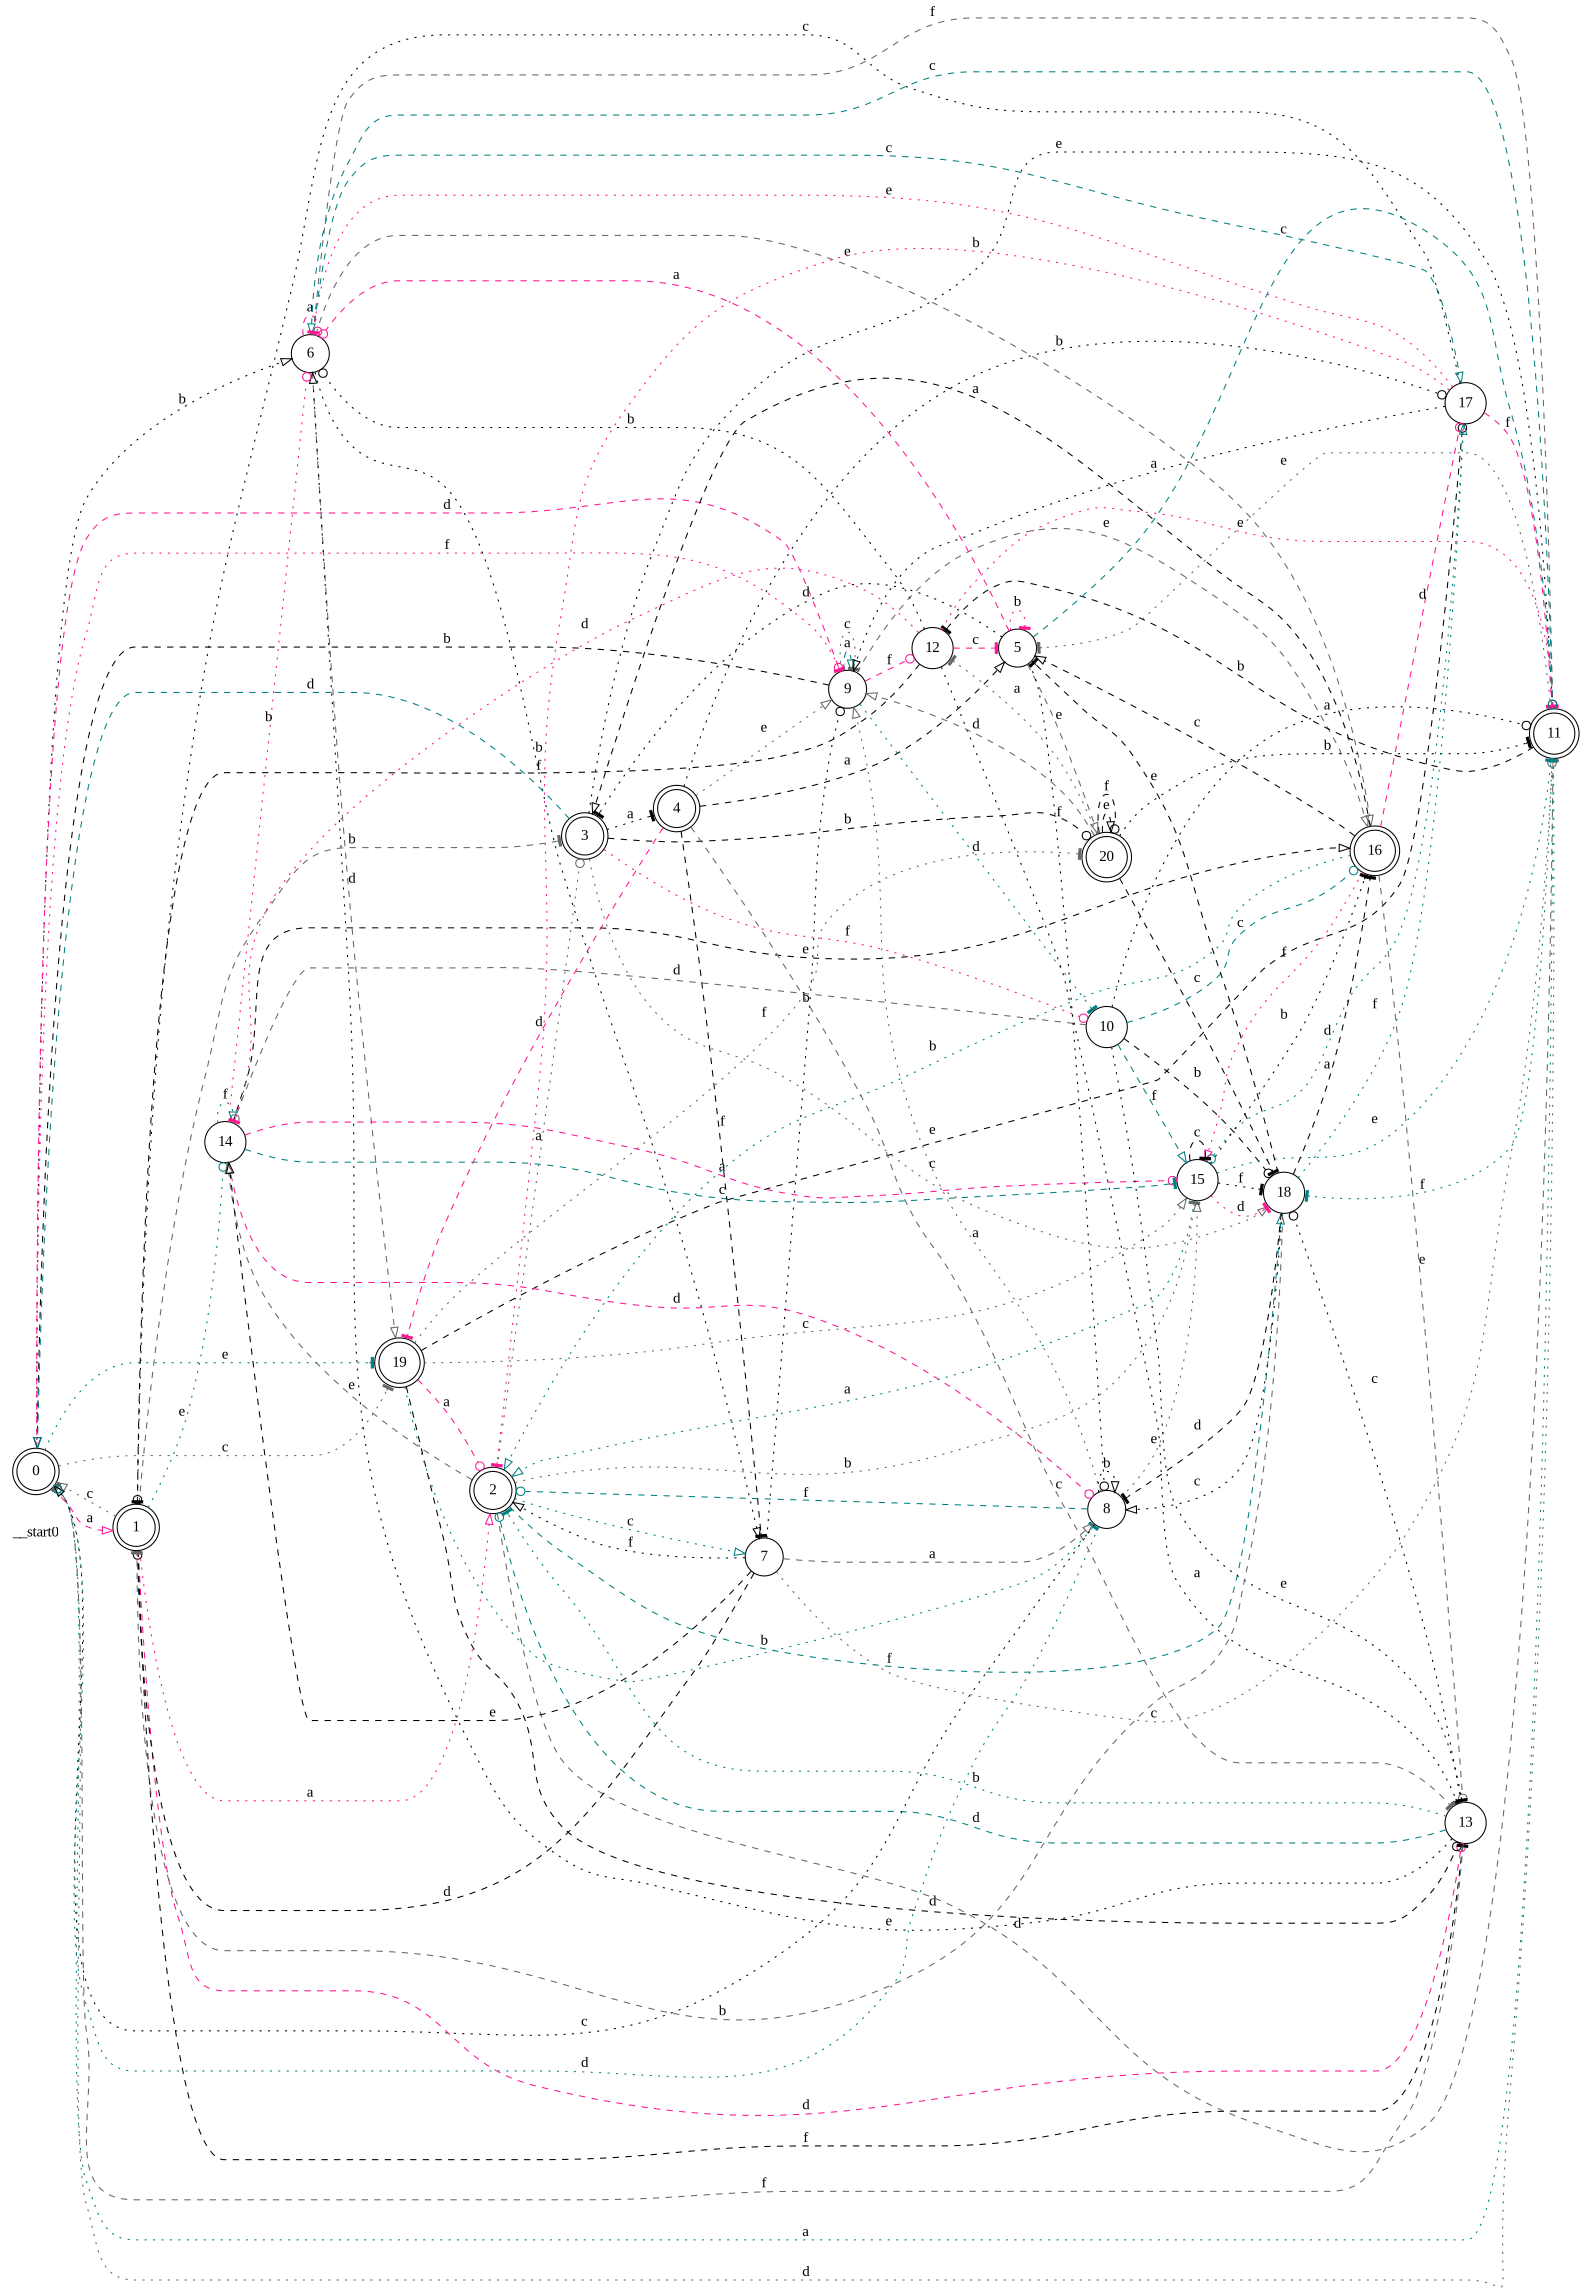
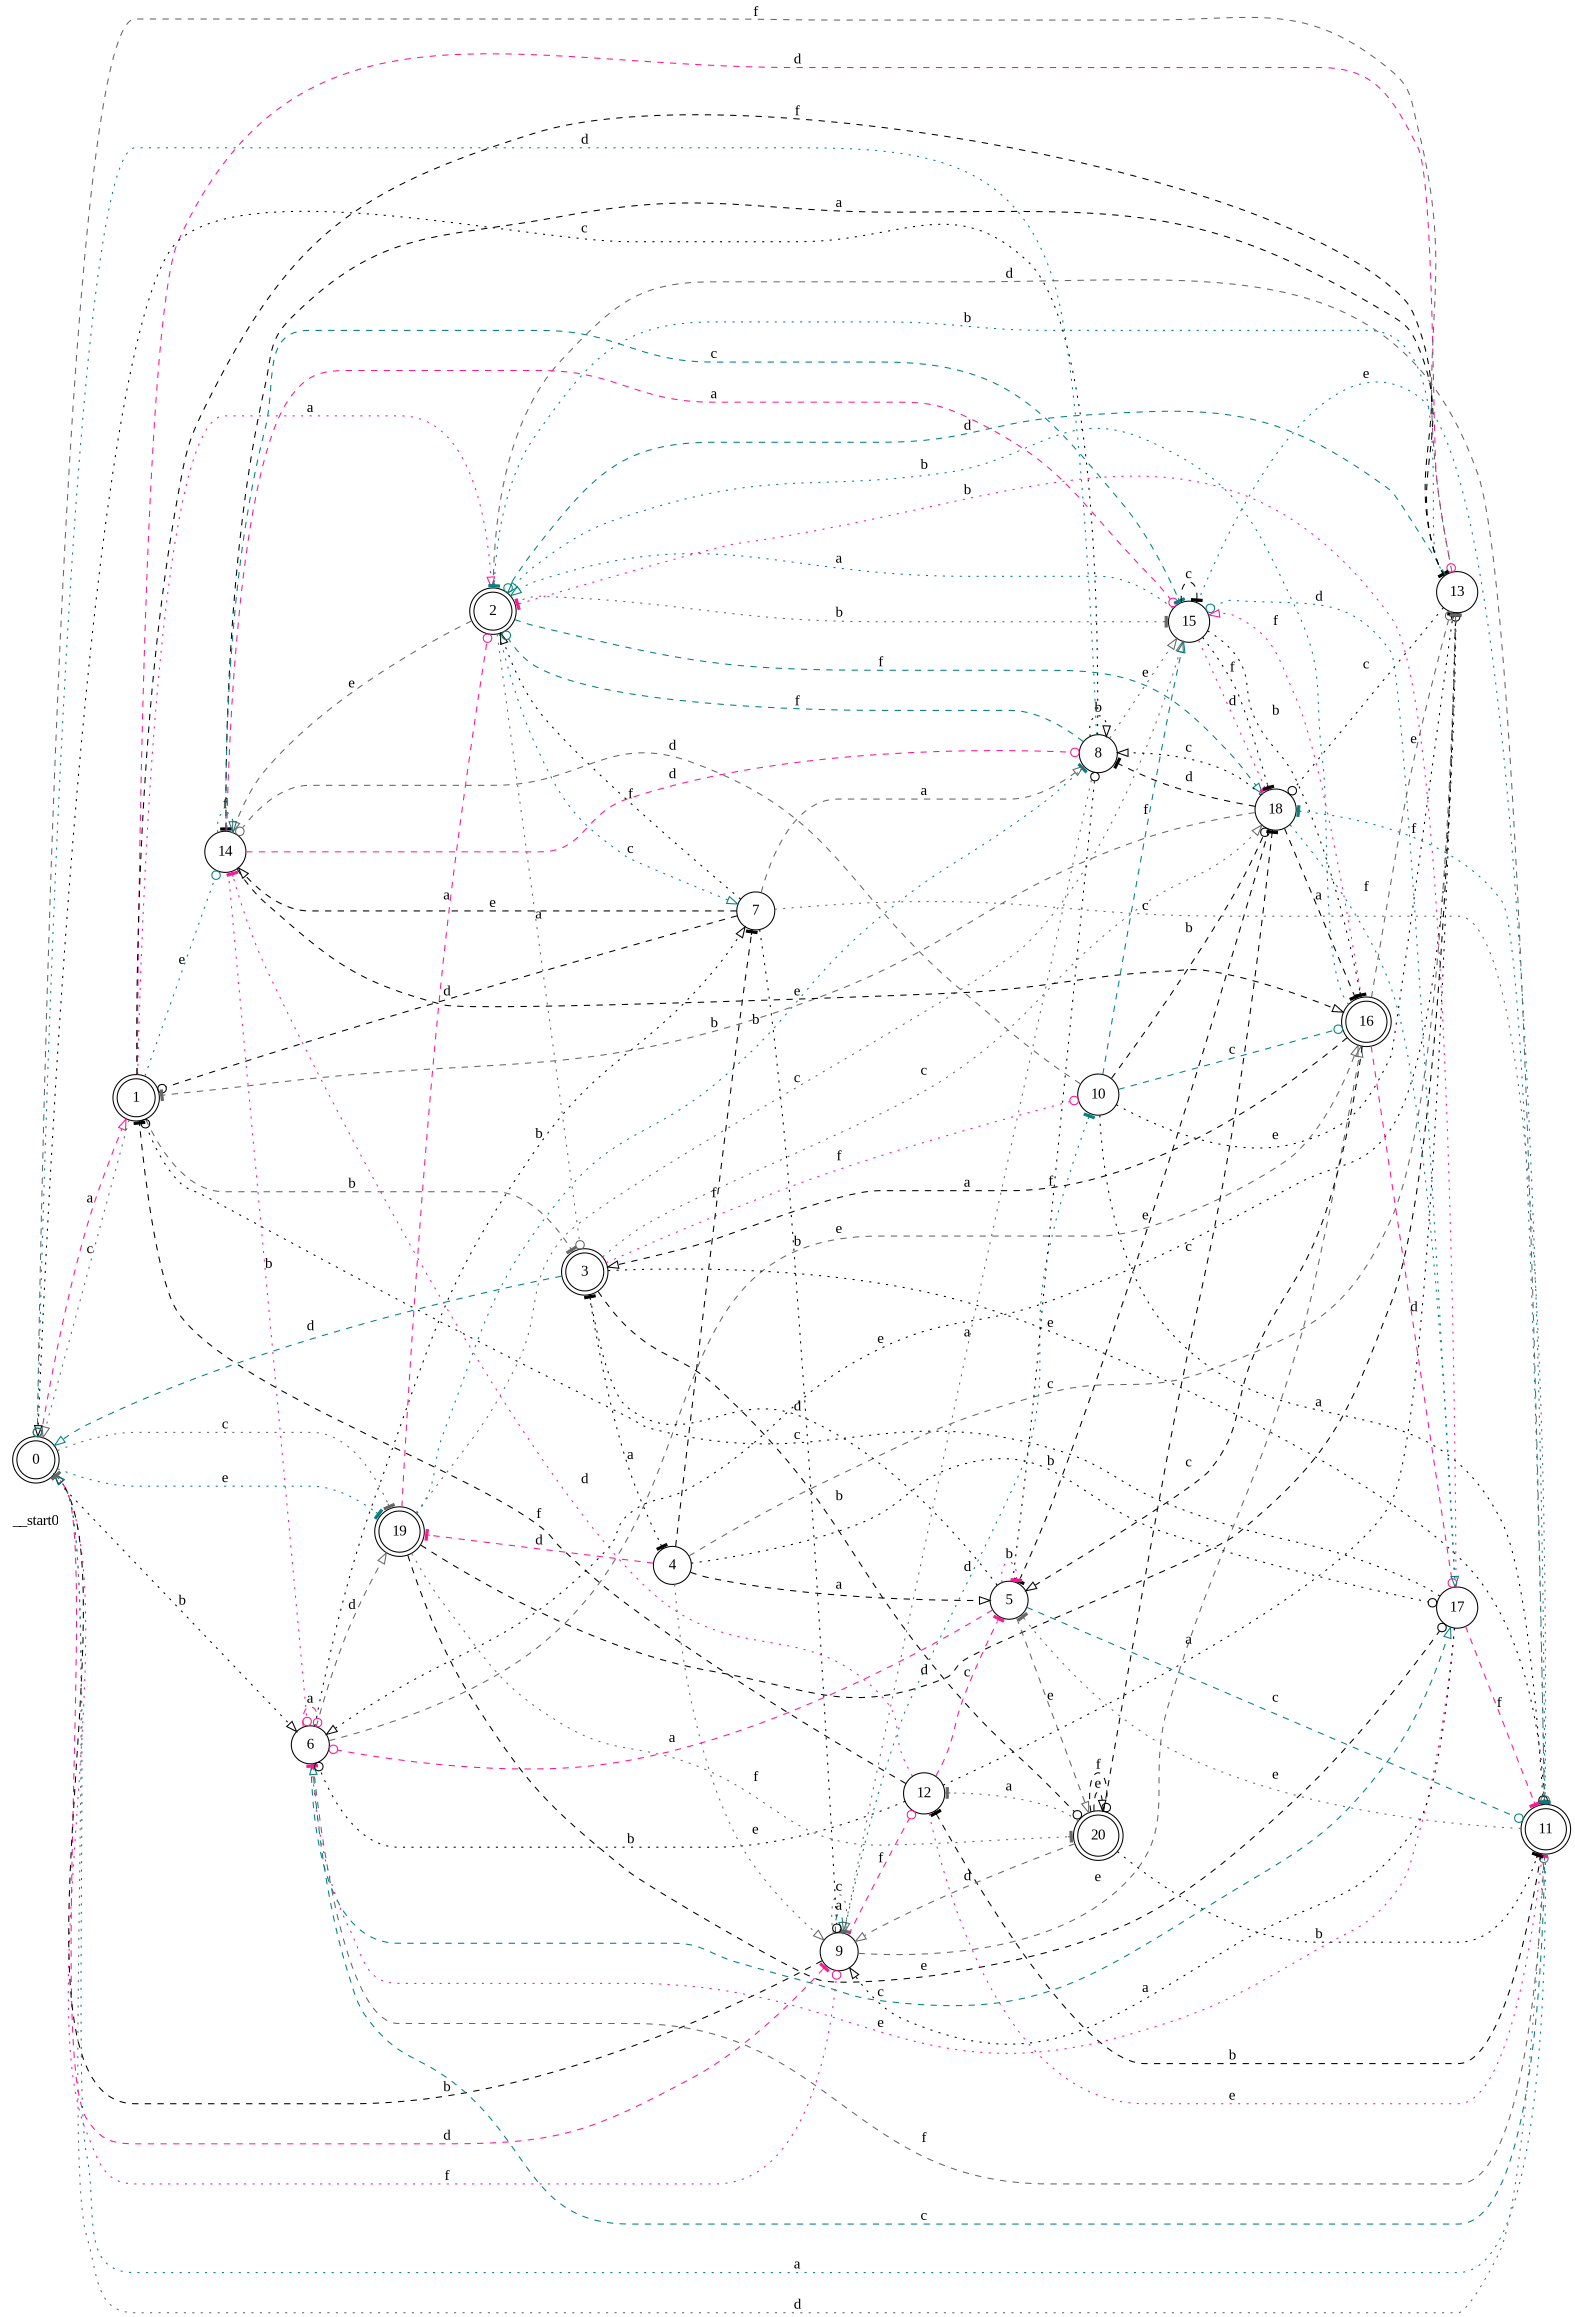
edge "13" -> "14": added, label "a"
node "4": shape doublecircle -> circle
